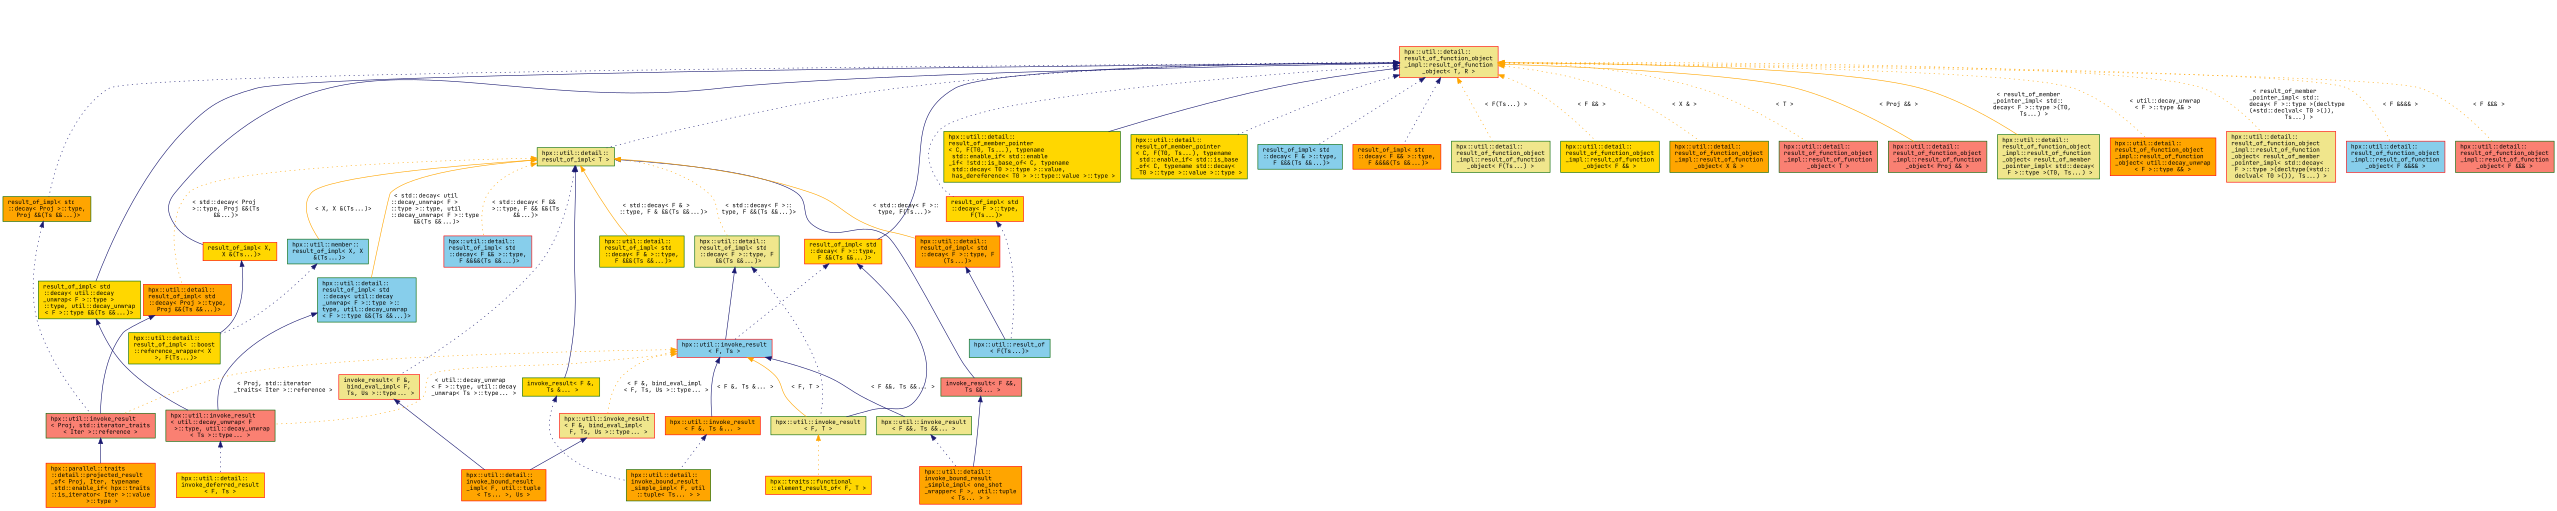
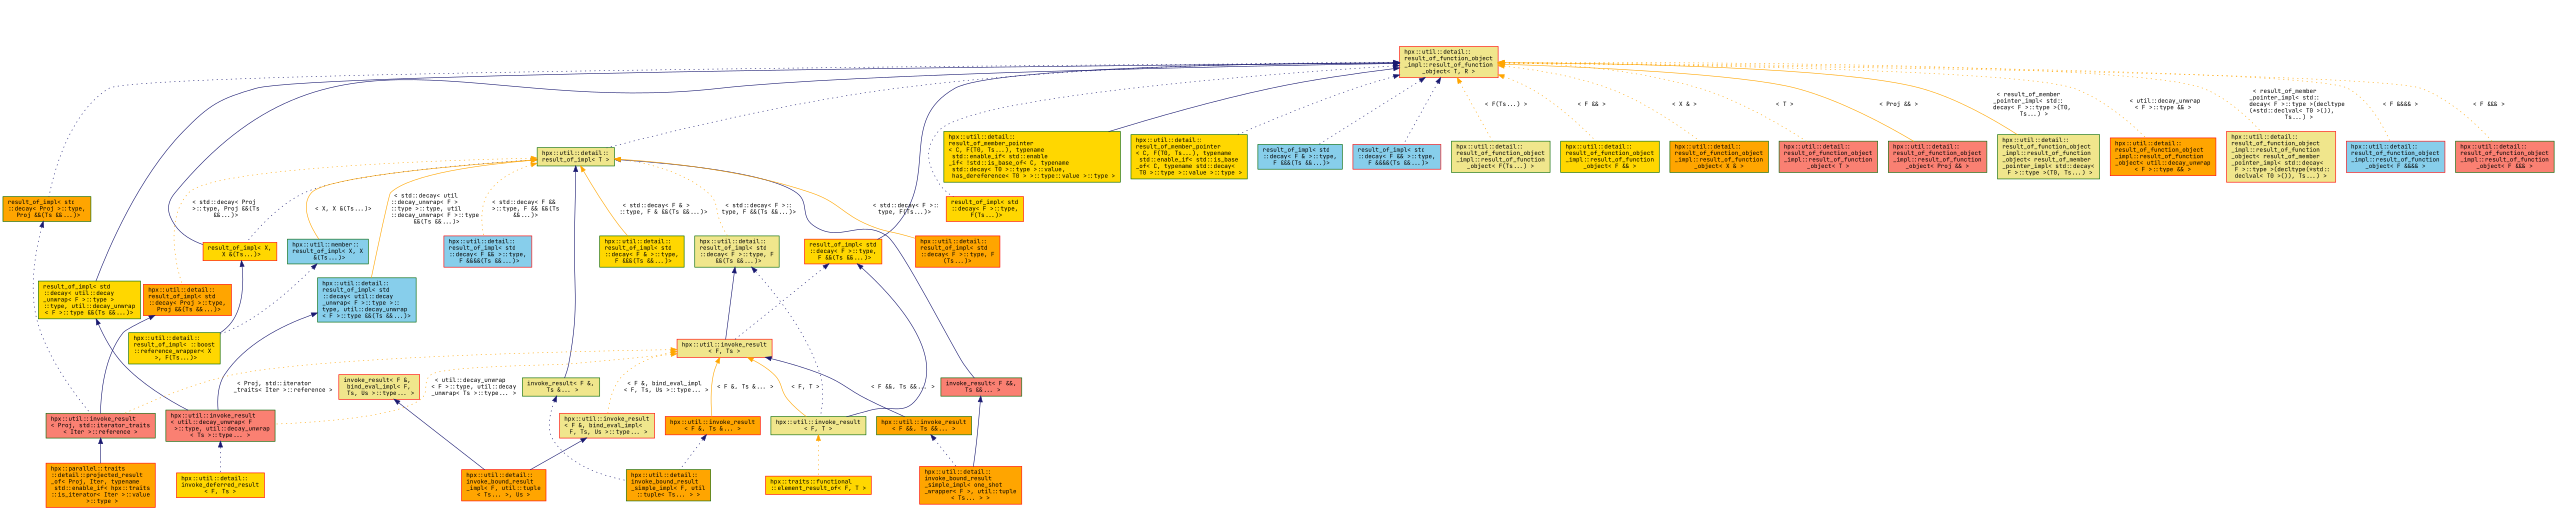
node "result_of_impl< std ::decay< F && >::type, F &&&&(Ts &&...)>": fillcolor orange -> skyblue
edge "invoke_result< F &, bind_eval_impl< F, Ts, Us >::type... >" -> "hpx::util::detail:: result_of_impl< T >": now "result_of_impl< X, X &(Ts...)>" -> "hpx::util::detail:: result_of_impl< T >"
node "hpx::util::invoke_result < F, Ts >": fillcolor skyblue -> khaki
node "hpx::util::result_of < F(Ts...)>": removed
node "invoke_result< F &, Ts &... >": fillcolor gold -> khaki
edge "hpx::util::invoke_result < F &, Ts &... >" -> "hpx::util::invoke_result < F, Ts >": color midnightblue -> orange
node "hpx::util::invoke_result < F &&, Ts &&... >": fillcolor khaki -> orange
